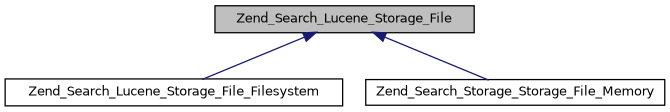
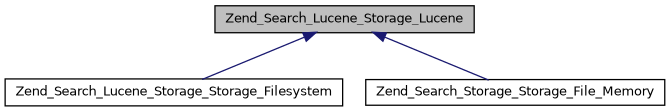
node "Zend_Search_Lucene_Storage_File": label "Zend_Search_Lucene_Storage_File" -> "Zend_Search_Lucene_Storage_Lucene"
node "Zend_Search_Lucene_Storage_File_Filesystem": label "Zend_Search_Lucene_Storage_File_Filesystem" -> "Zend_Search_Lucene_Storage_Storage_Filesystem"
